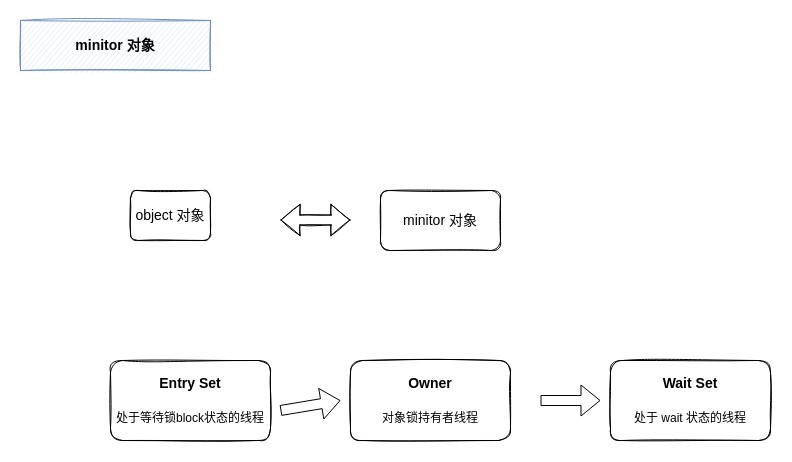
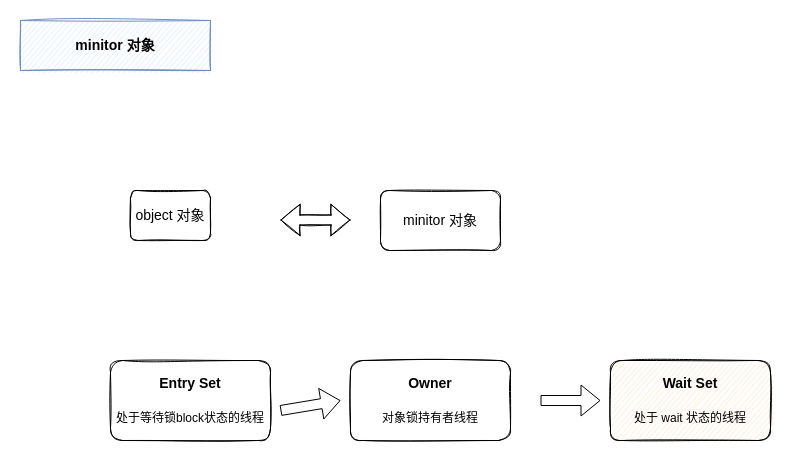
node "Wait Set 处于 wait 状态的线程": fillcolor #ffffff -> #ffe6cc
